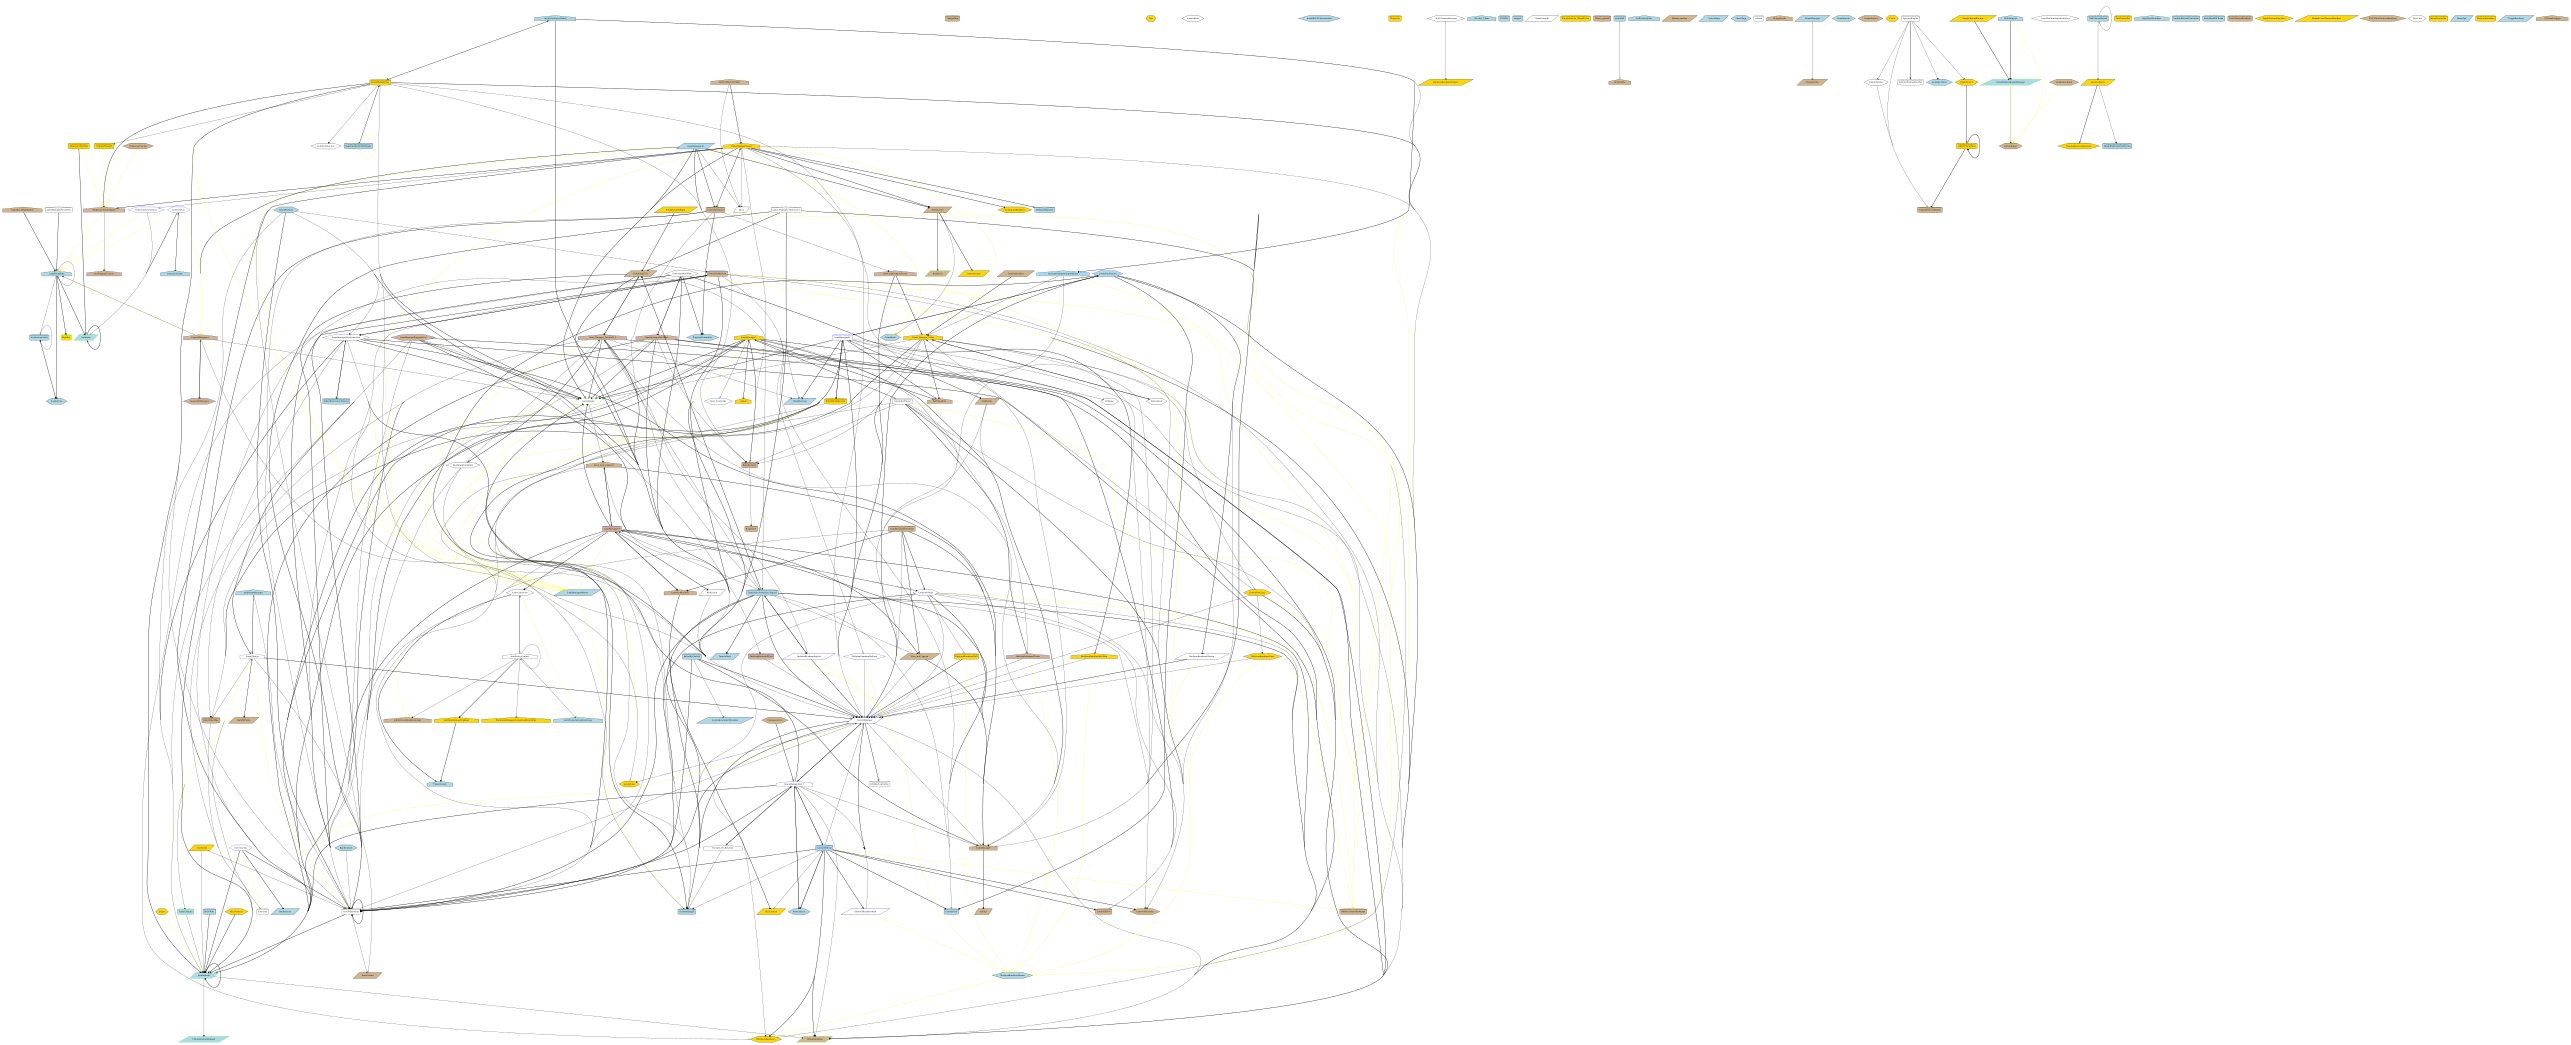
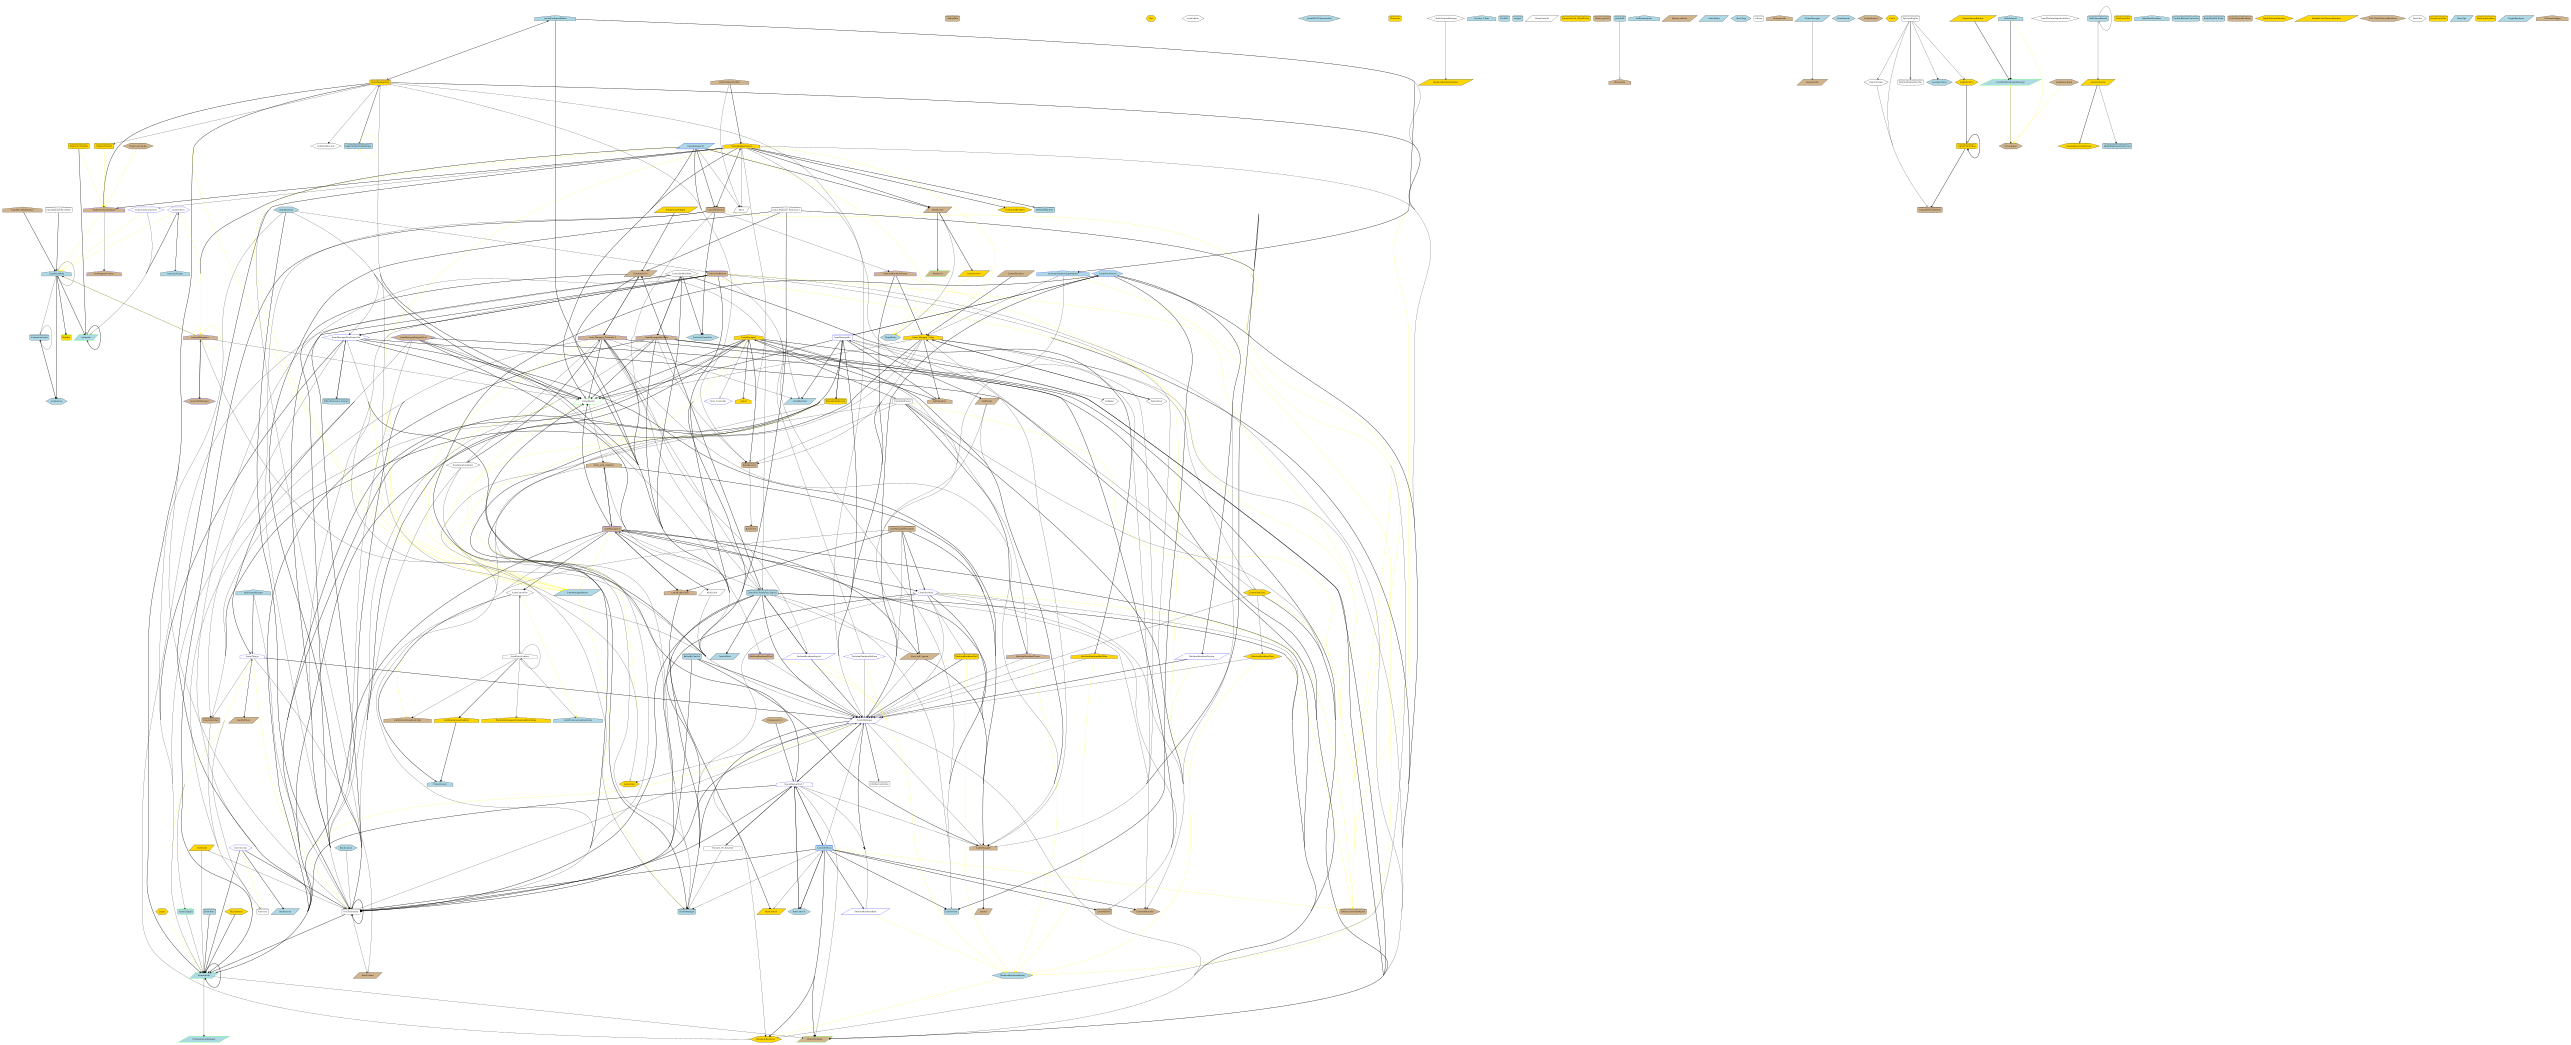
edge "GameManagerEx1" -> "GlobalVariables": removed
node "AssistedAnteriorElevation": removed
